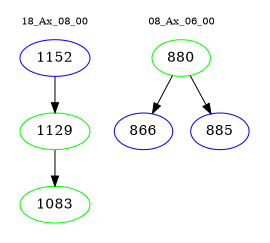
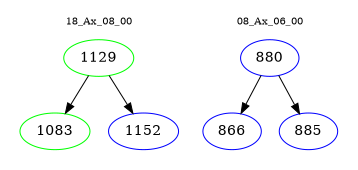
node "880": color green -> blue
edge "1152" -> "1129": reversed
